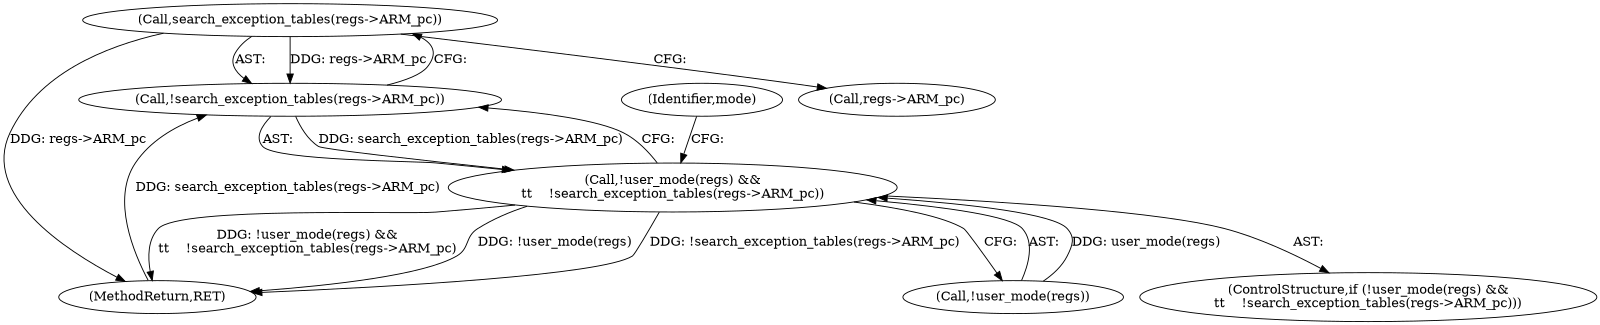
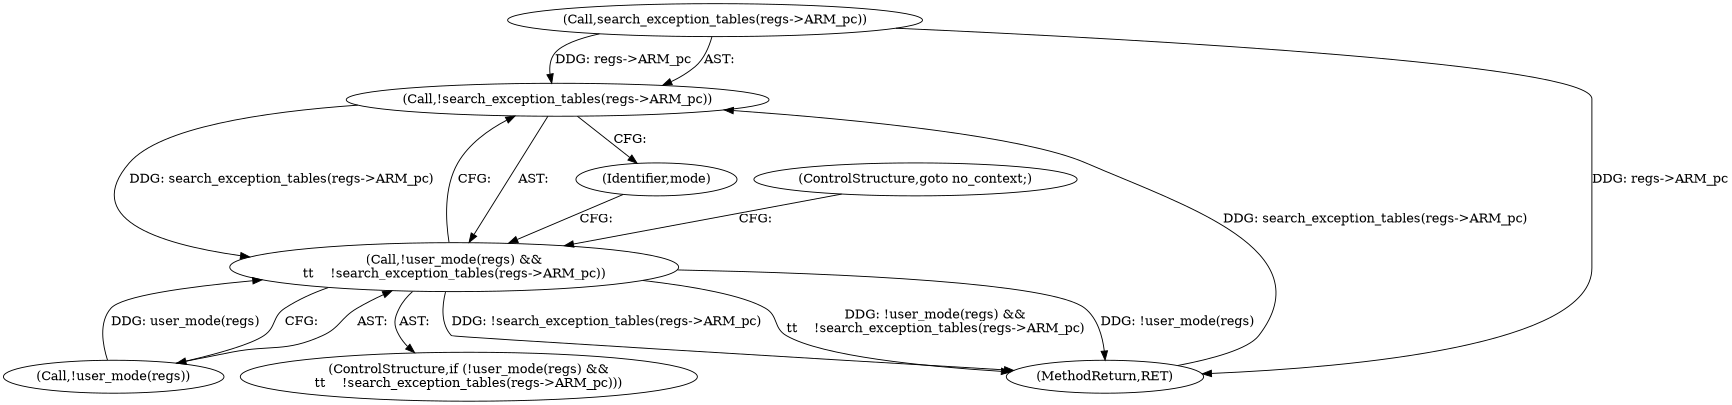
edge "(Call,!search_exception_tables(regs->ARM_pc))" -> "(Call,search_exception_tables(regs->ARM_pc))": now "(Call,!search_exception_tables(regs->ARM_pc))" -> "(Identifier,mode)"
node "(Call,regs->ARM_pc)": removed
node "(ControlStructure,goto no_context;)": added
